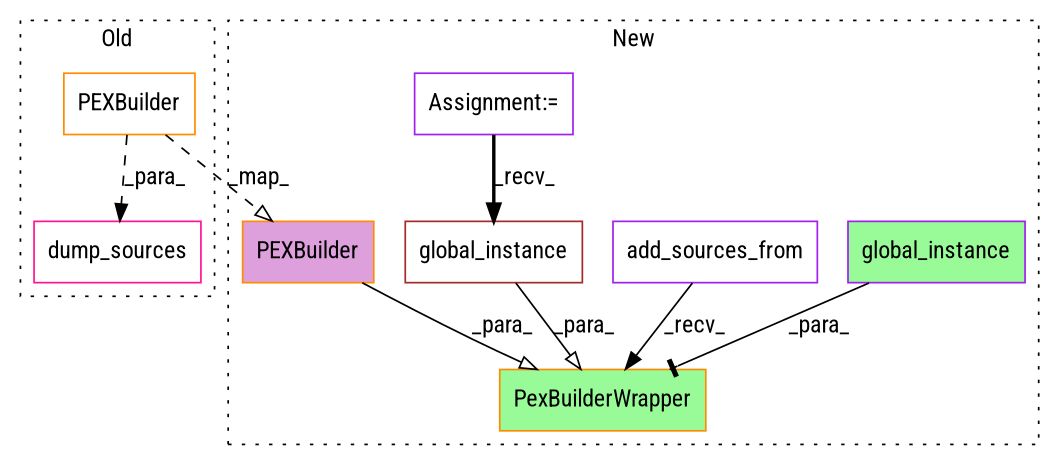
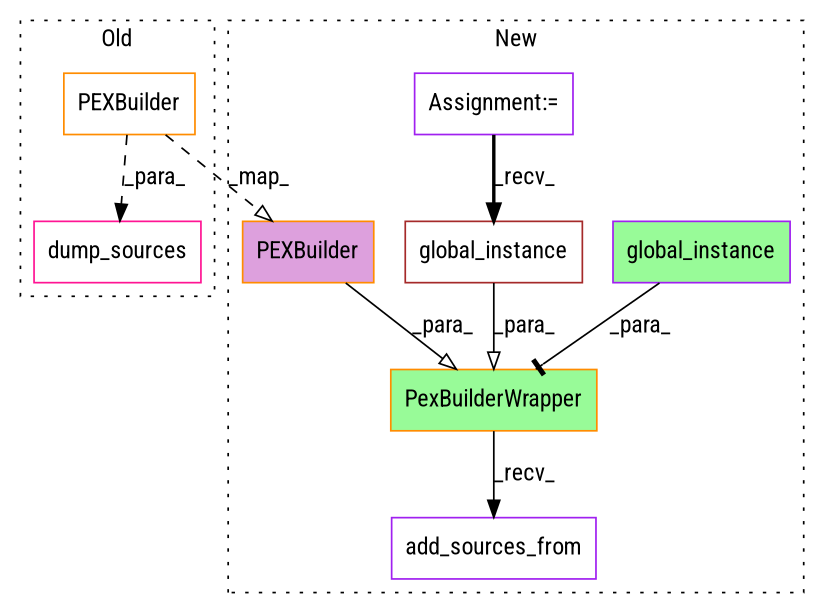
edge "add_sources_from" -> "PexBuilderWrapper": reversed
